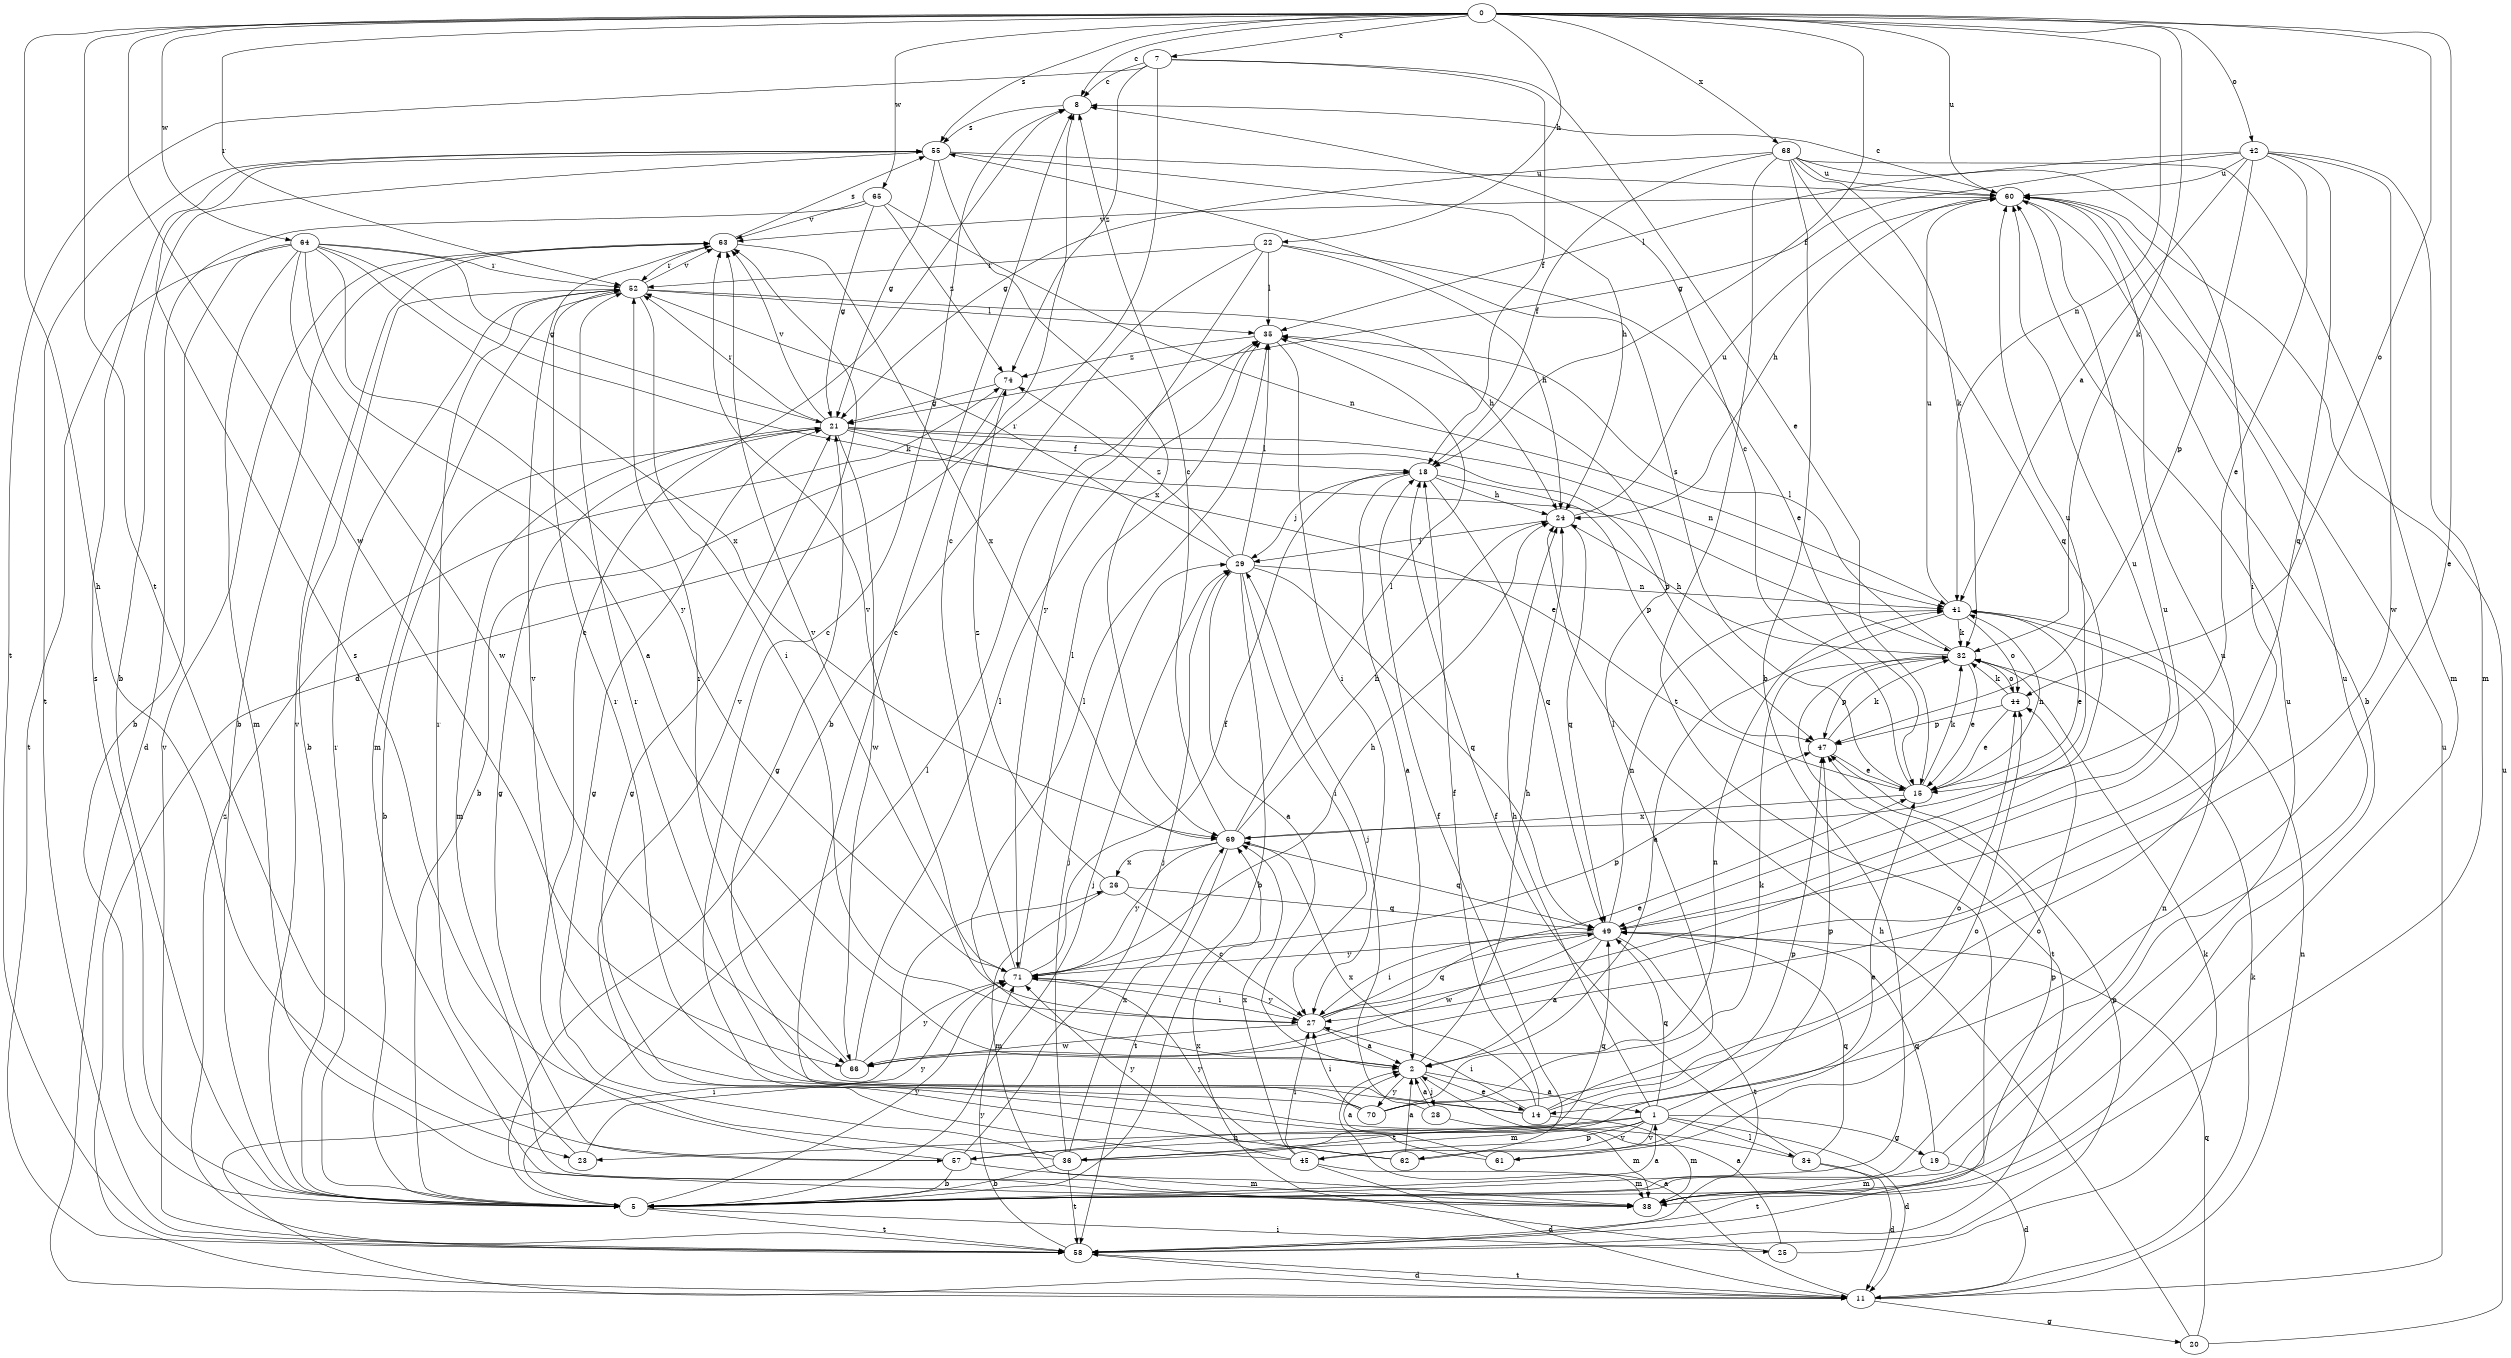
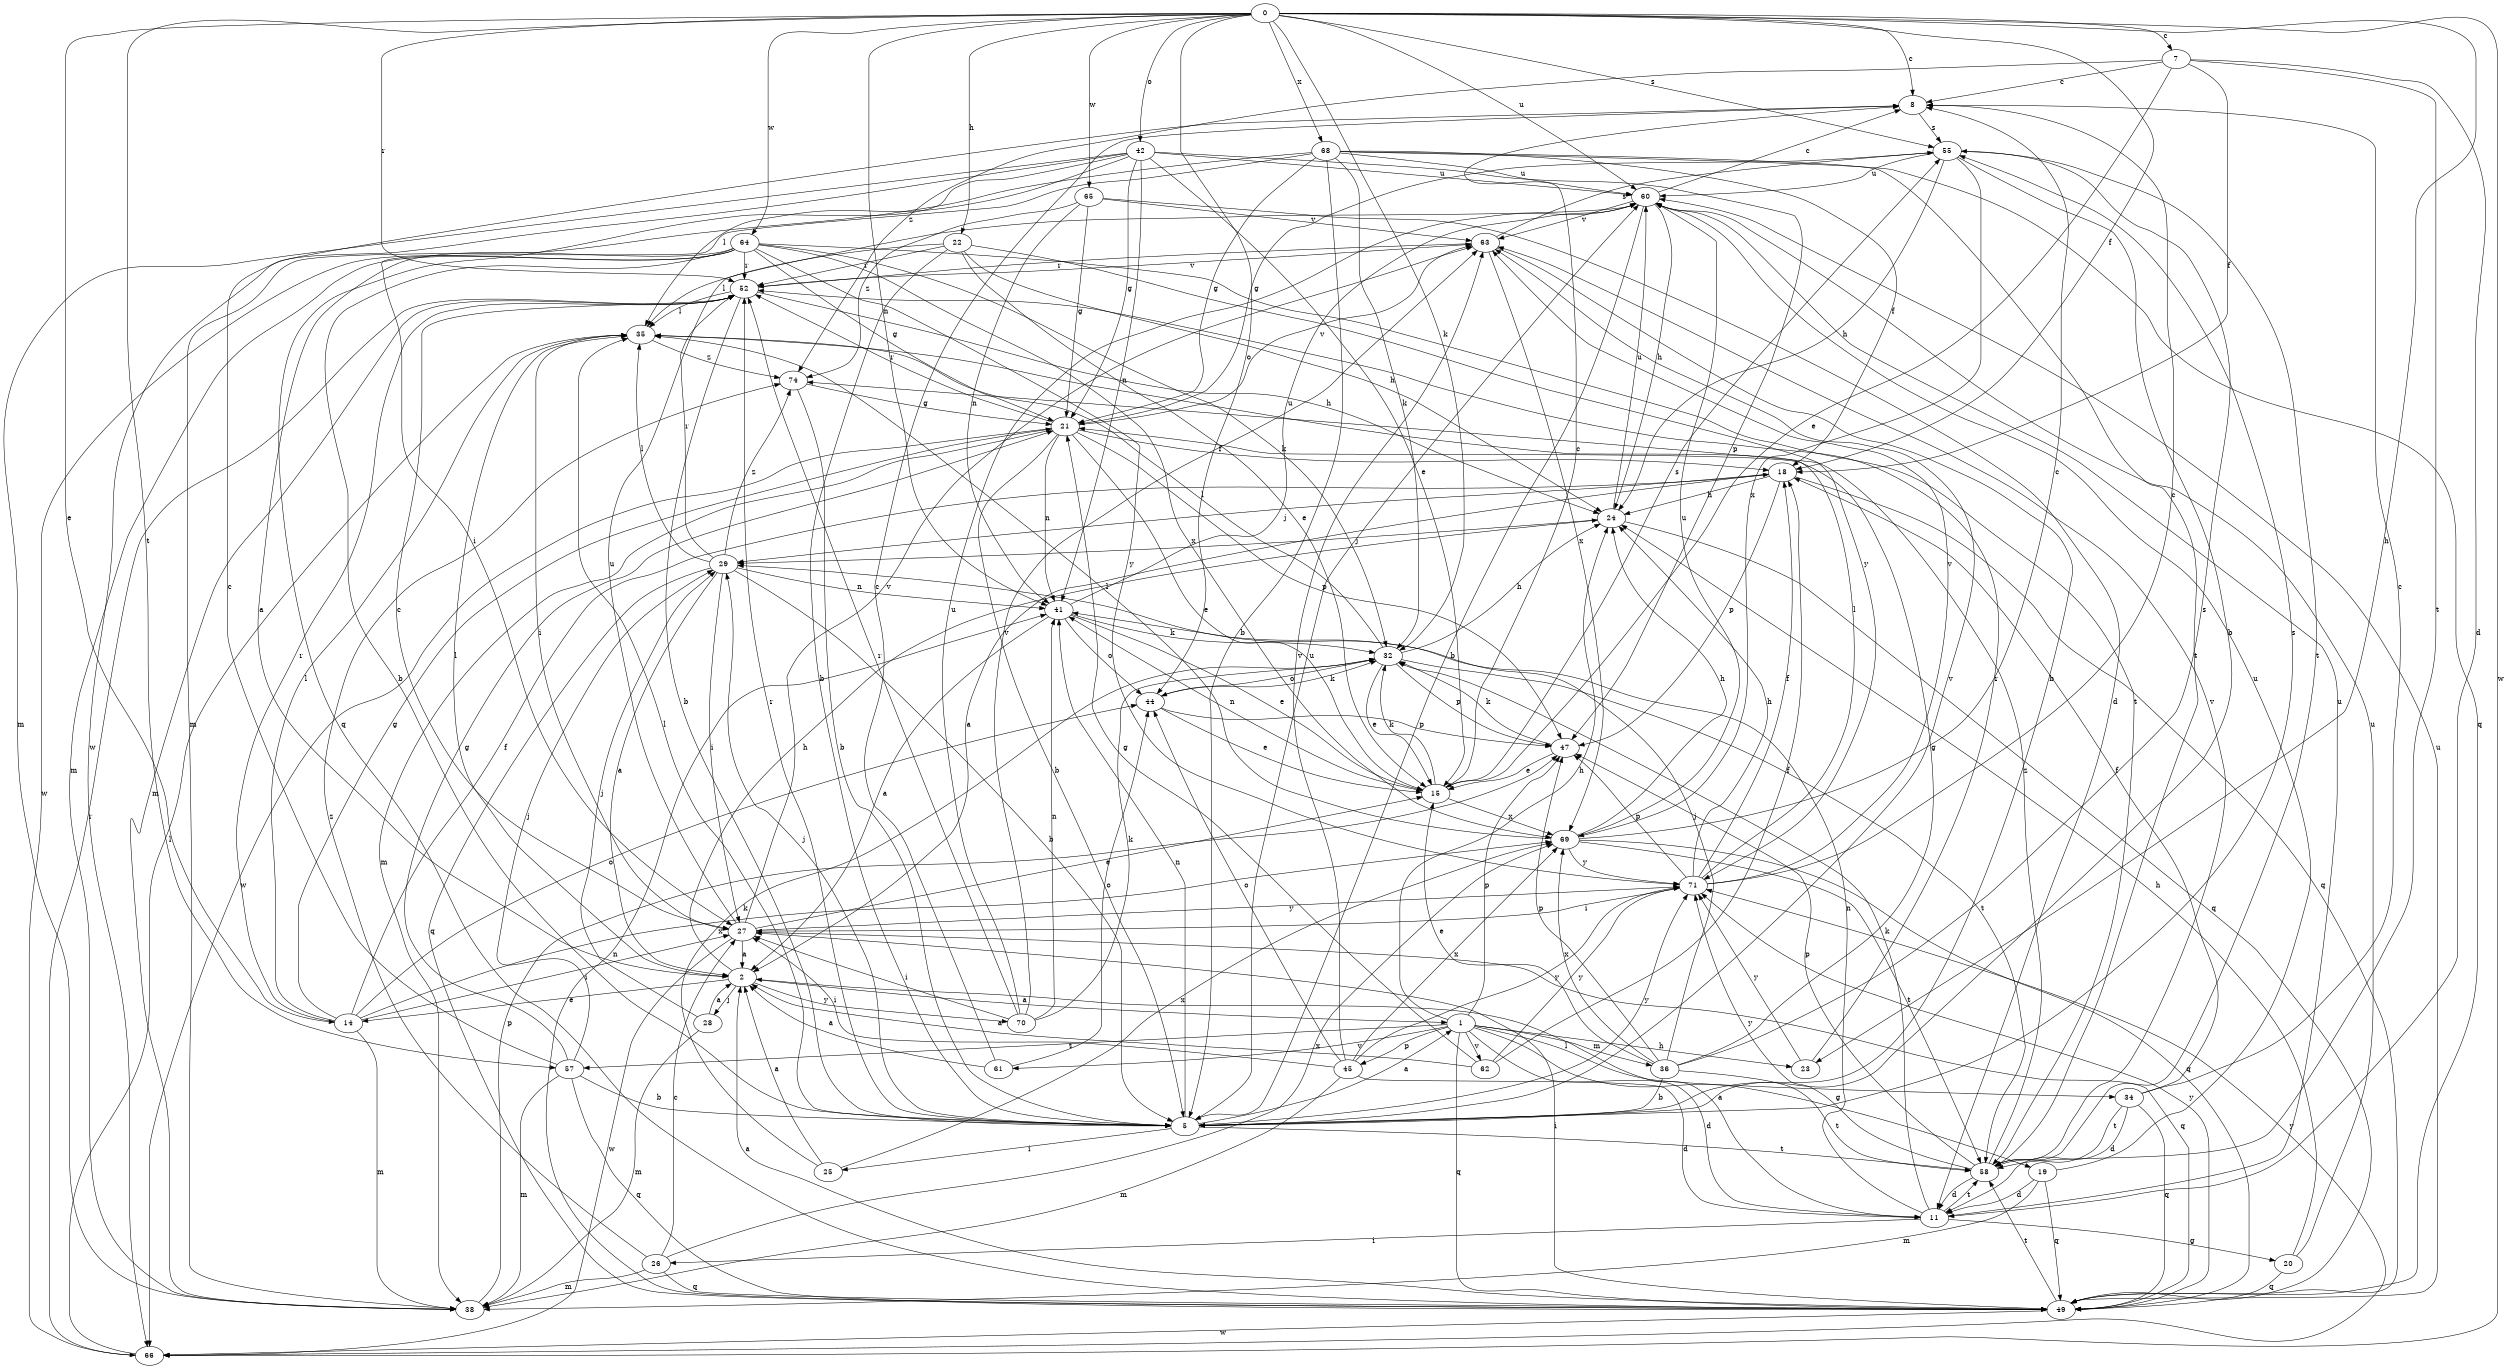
edge "42" -> "41": label "a" -> "n"
edge "52" -> "27": label "i" -> "c"
edge "69" -> "26": reversed
